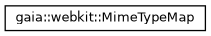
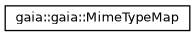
node "gaia::webkit::MimeTypeMap": label "gaia::webkit::MimeTypeMap" -> "gaia::gaia::MimeTypeMap"
